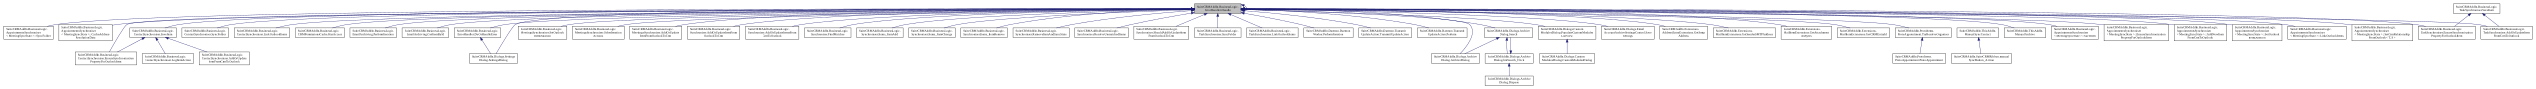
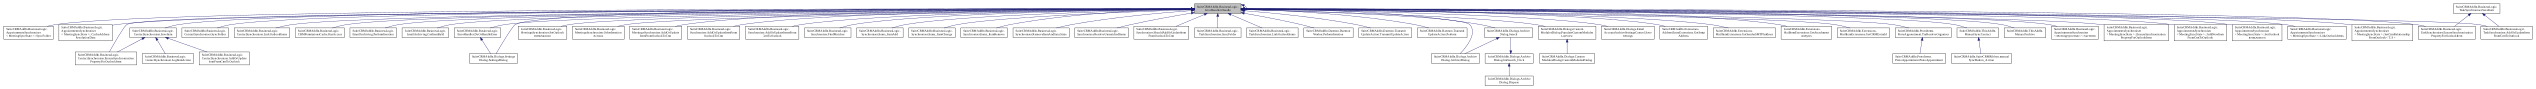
edge "SuiteCRMAddIn.ThisAddIn. ManualSyncContact" -> "SuiteCRMAddIn.BusinessLogic. ErrorHandler.Handle": added
edge "SuiteCRMAddIn.Dialogs.Archive Dialog.btnSearch_Click" -> "SuiteCRMAddIn.Dialogs.Archive Dialog.Search": removed
